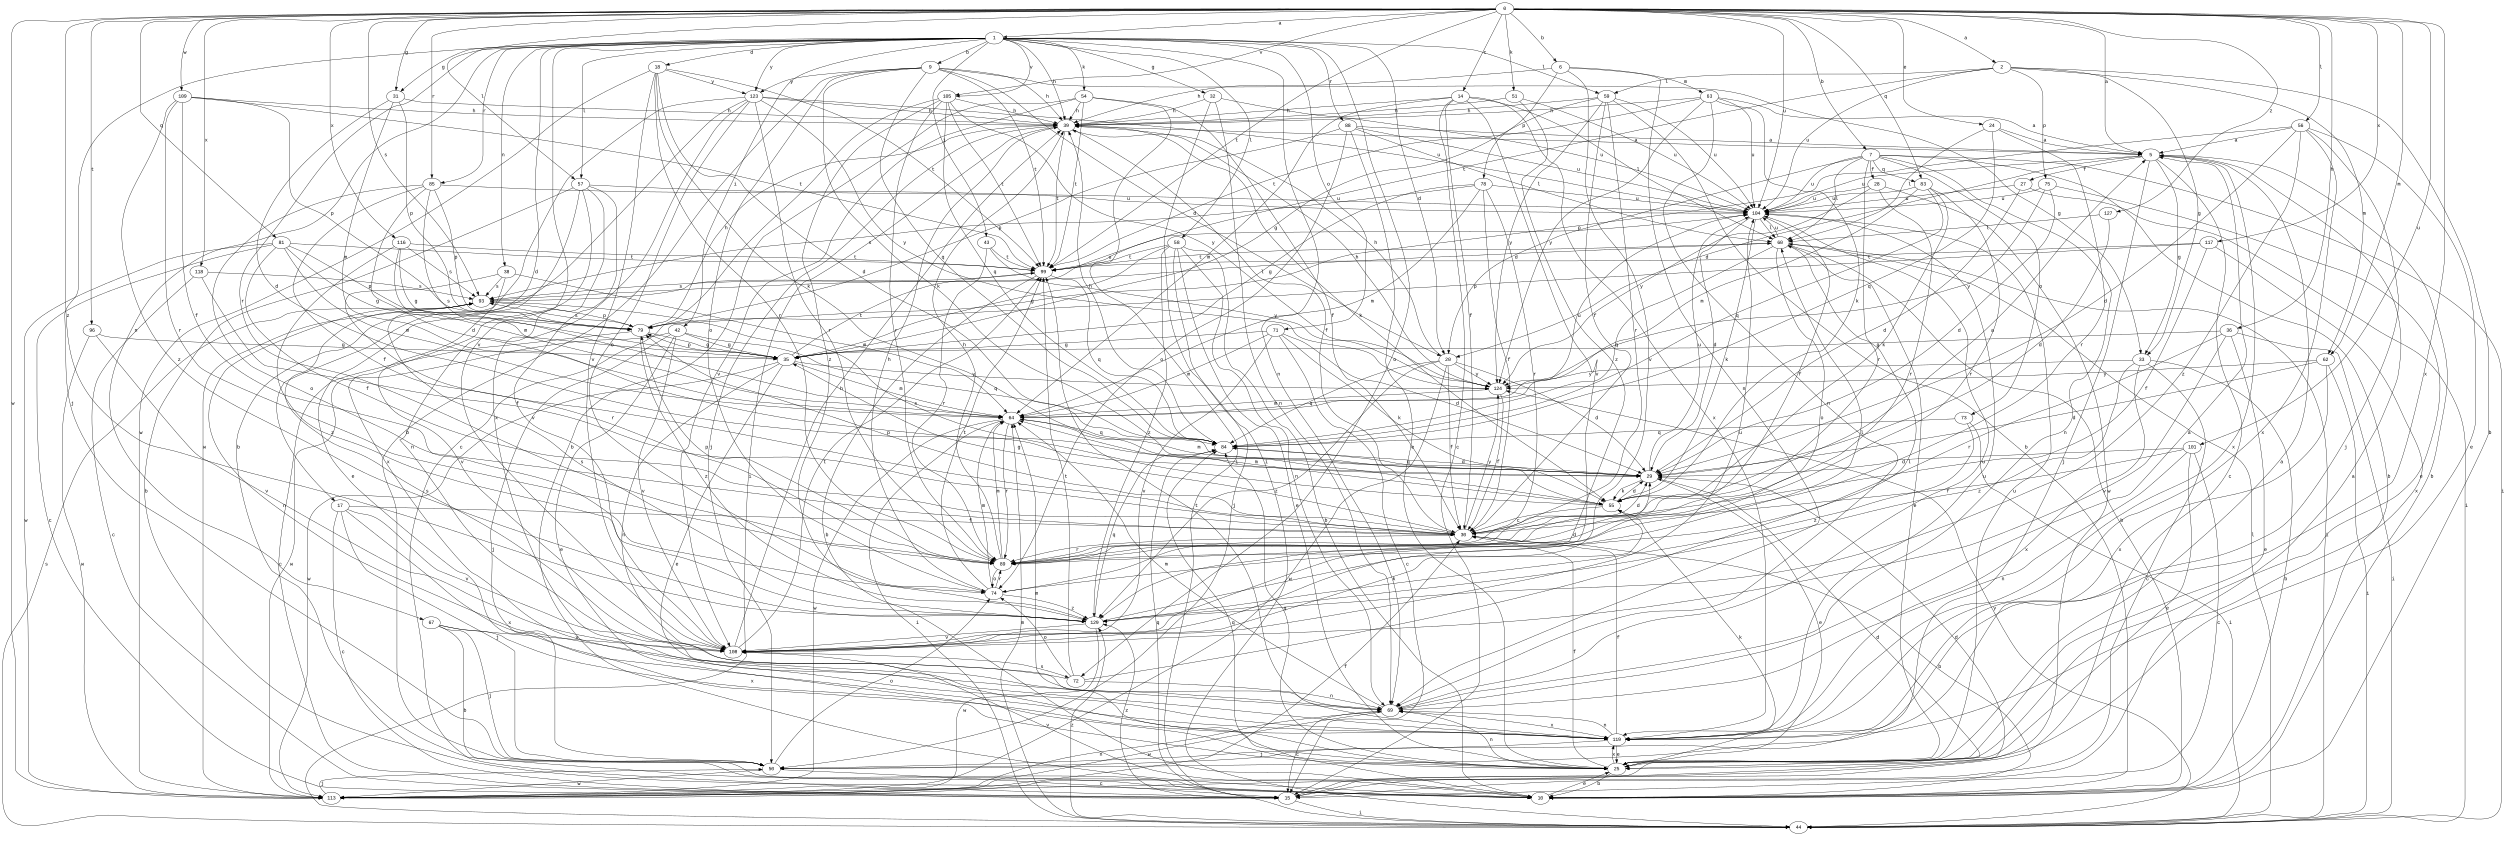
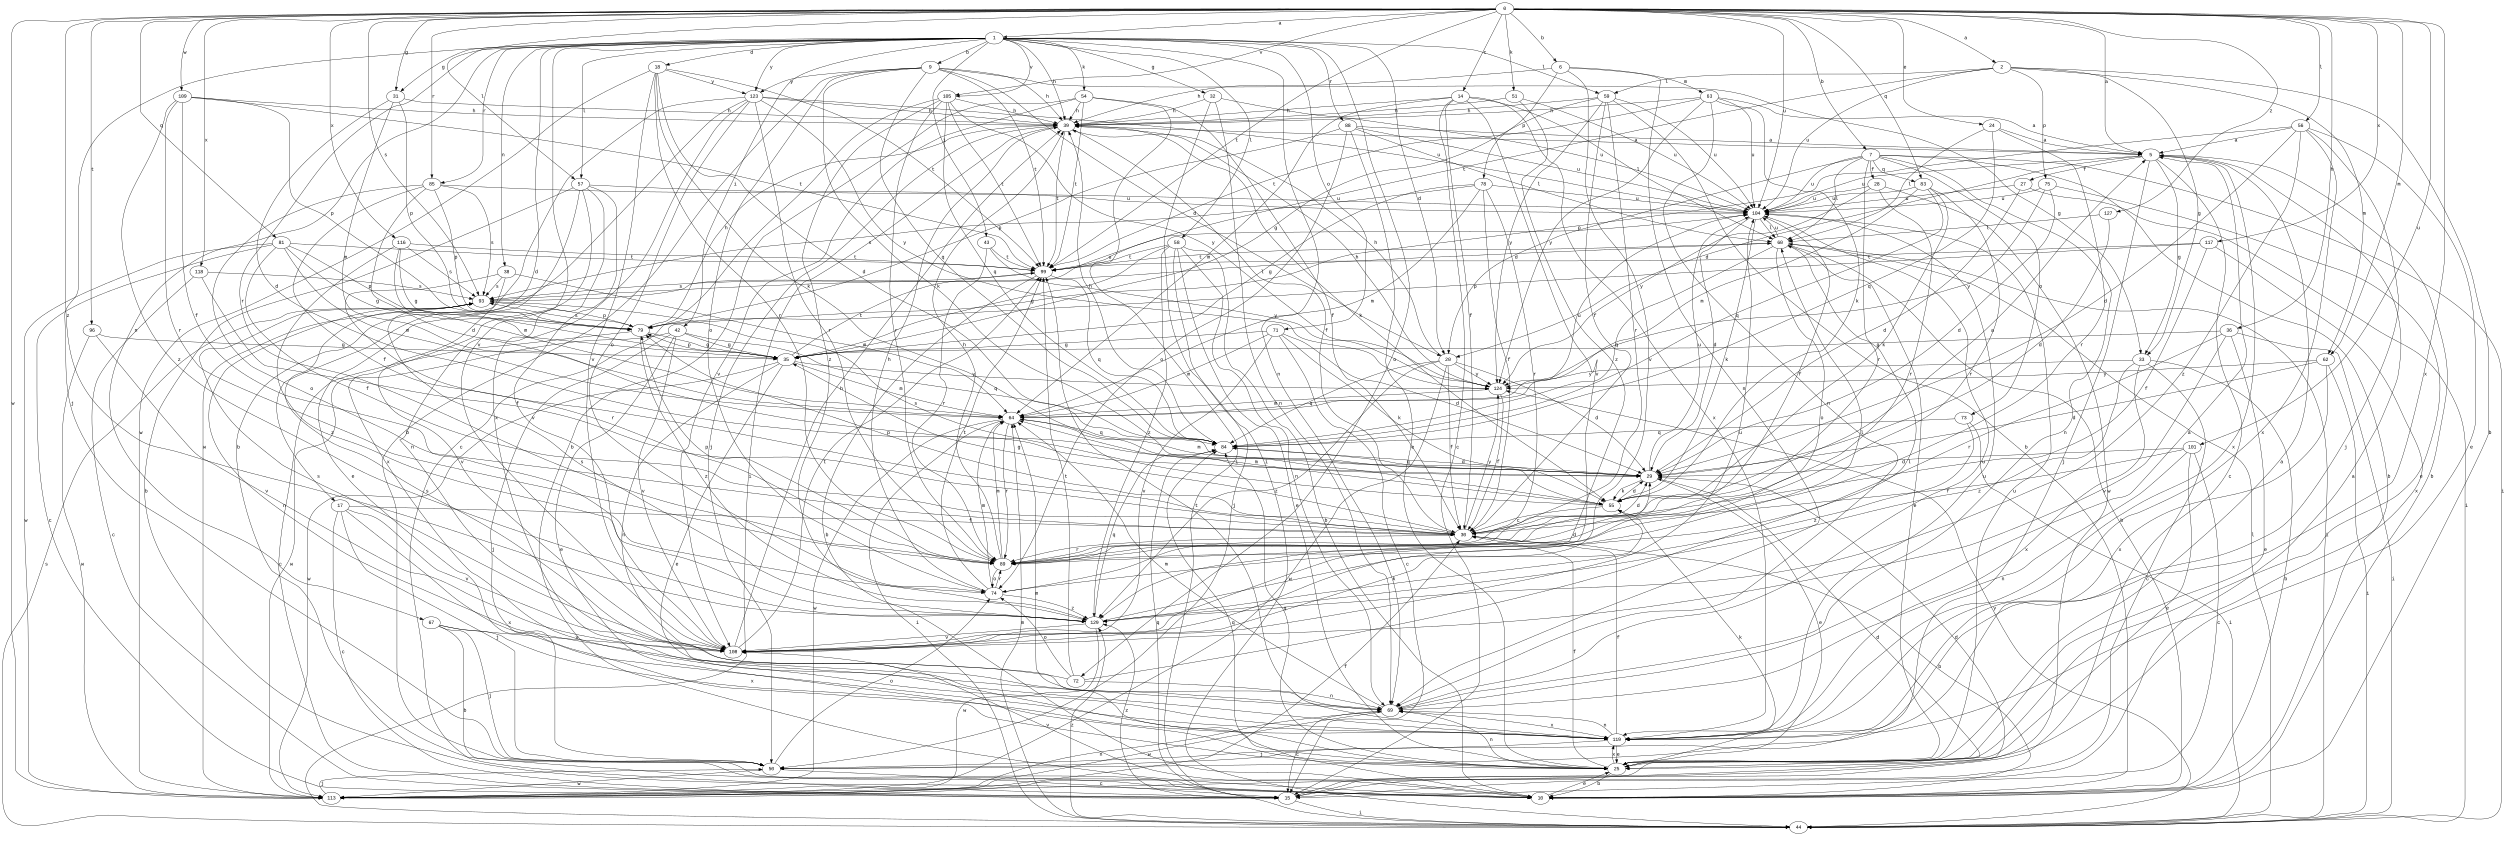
edge "85" -> "64": now "85" -> "93"
edge "108" -> "72": now "108" -> "93"
